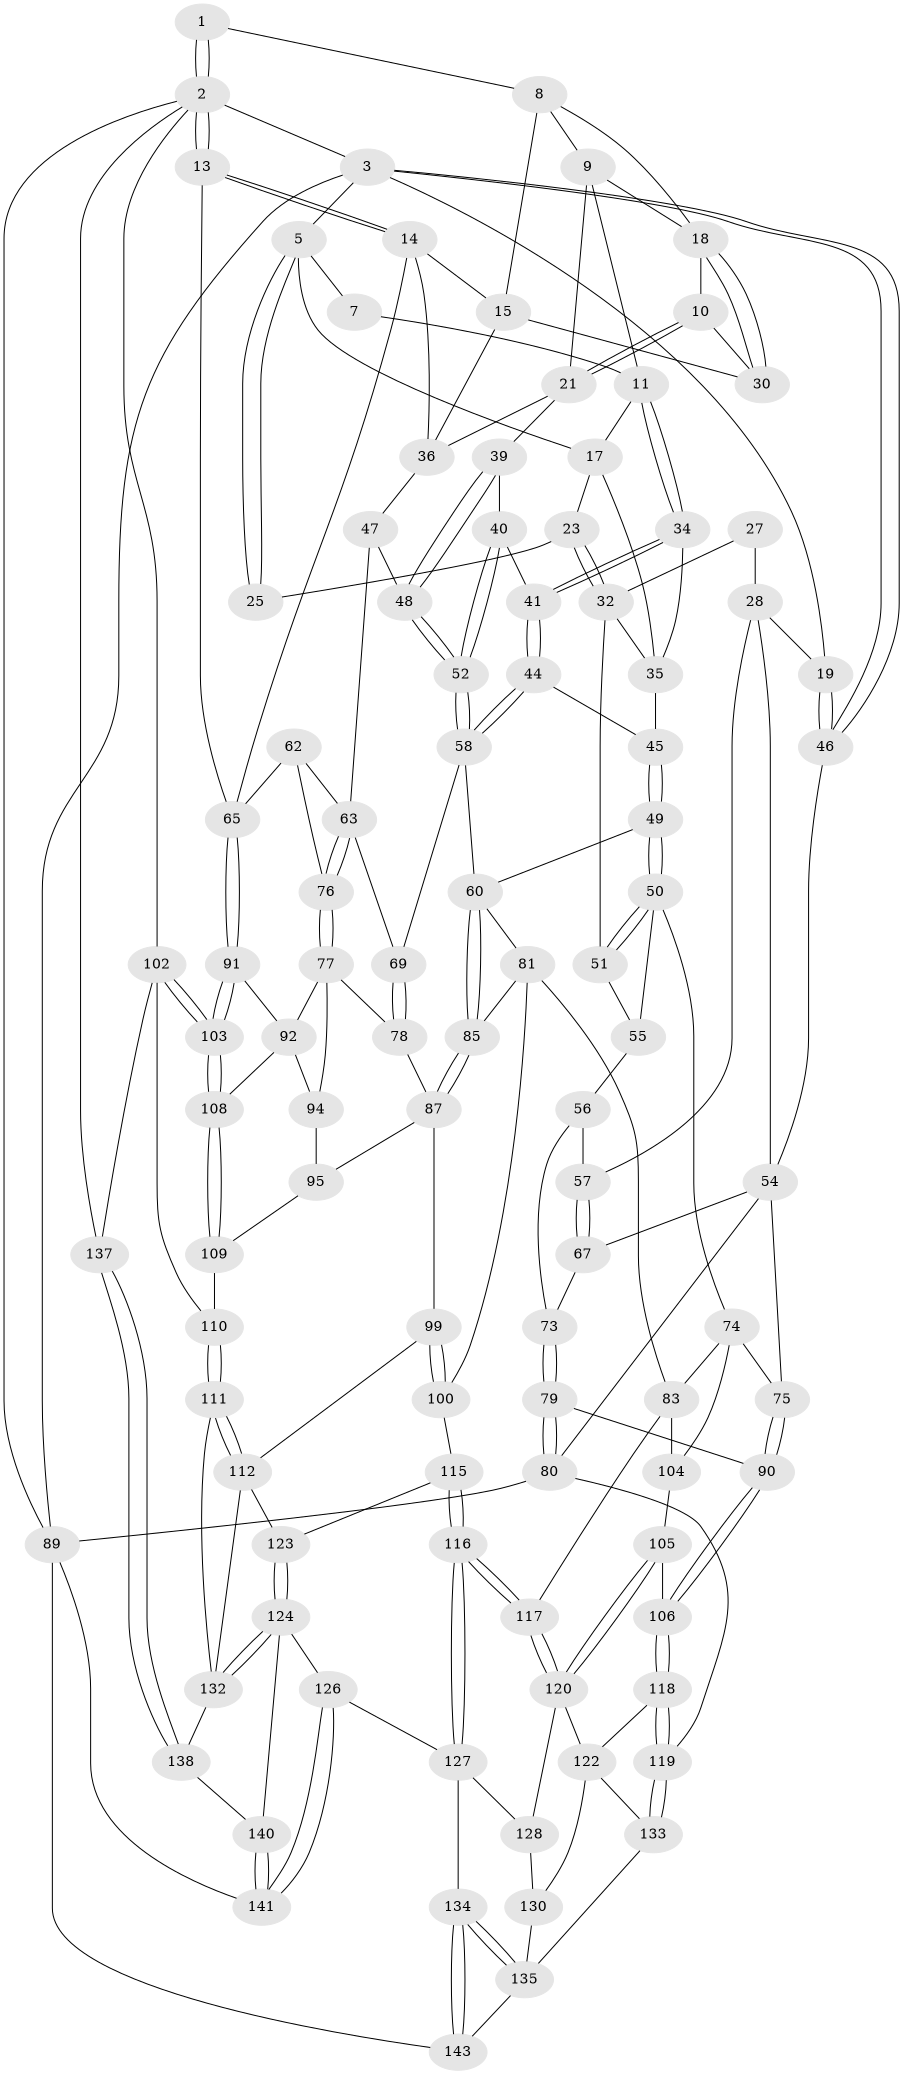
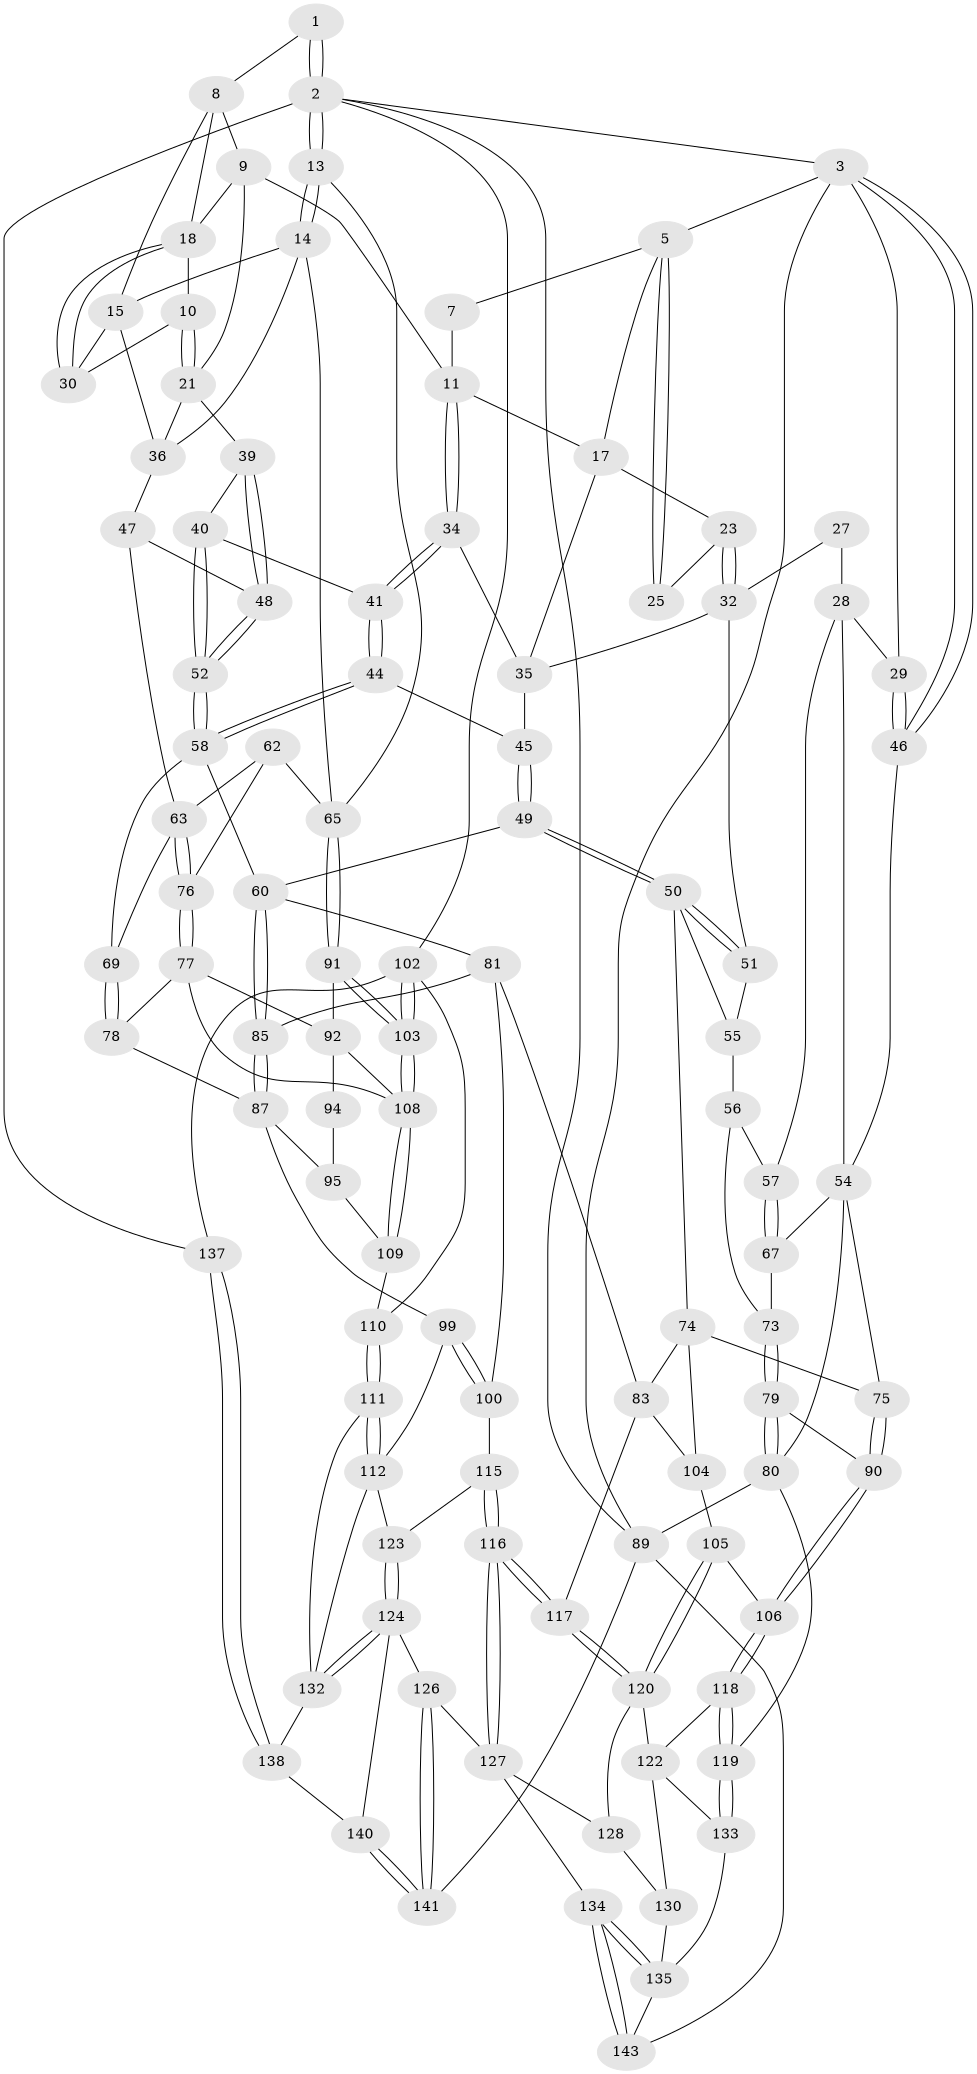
node "19": label "19" -> "29"
edge "77" -- "94": now "77" -- "108"
